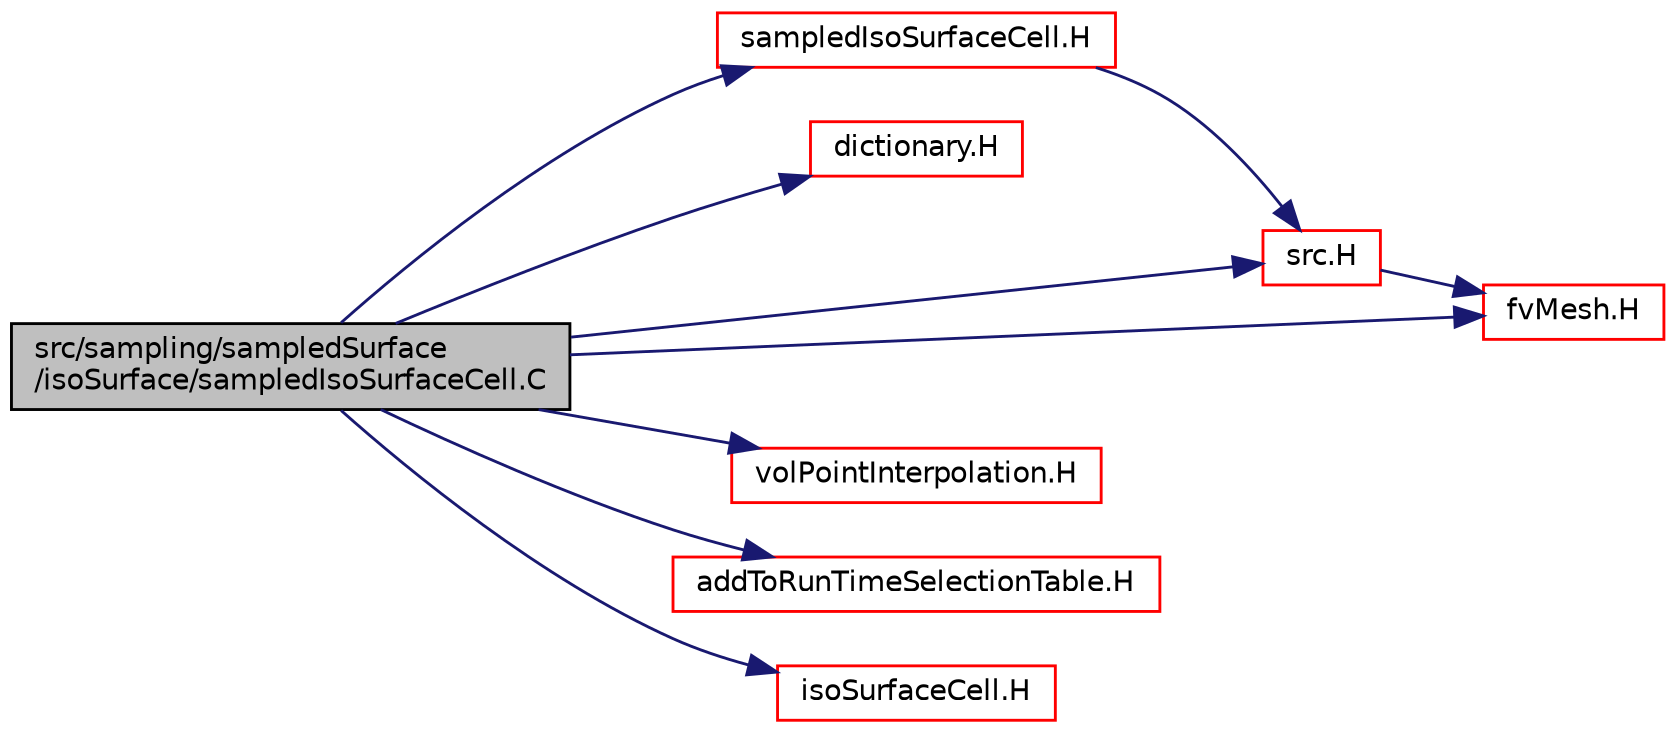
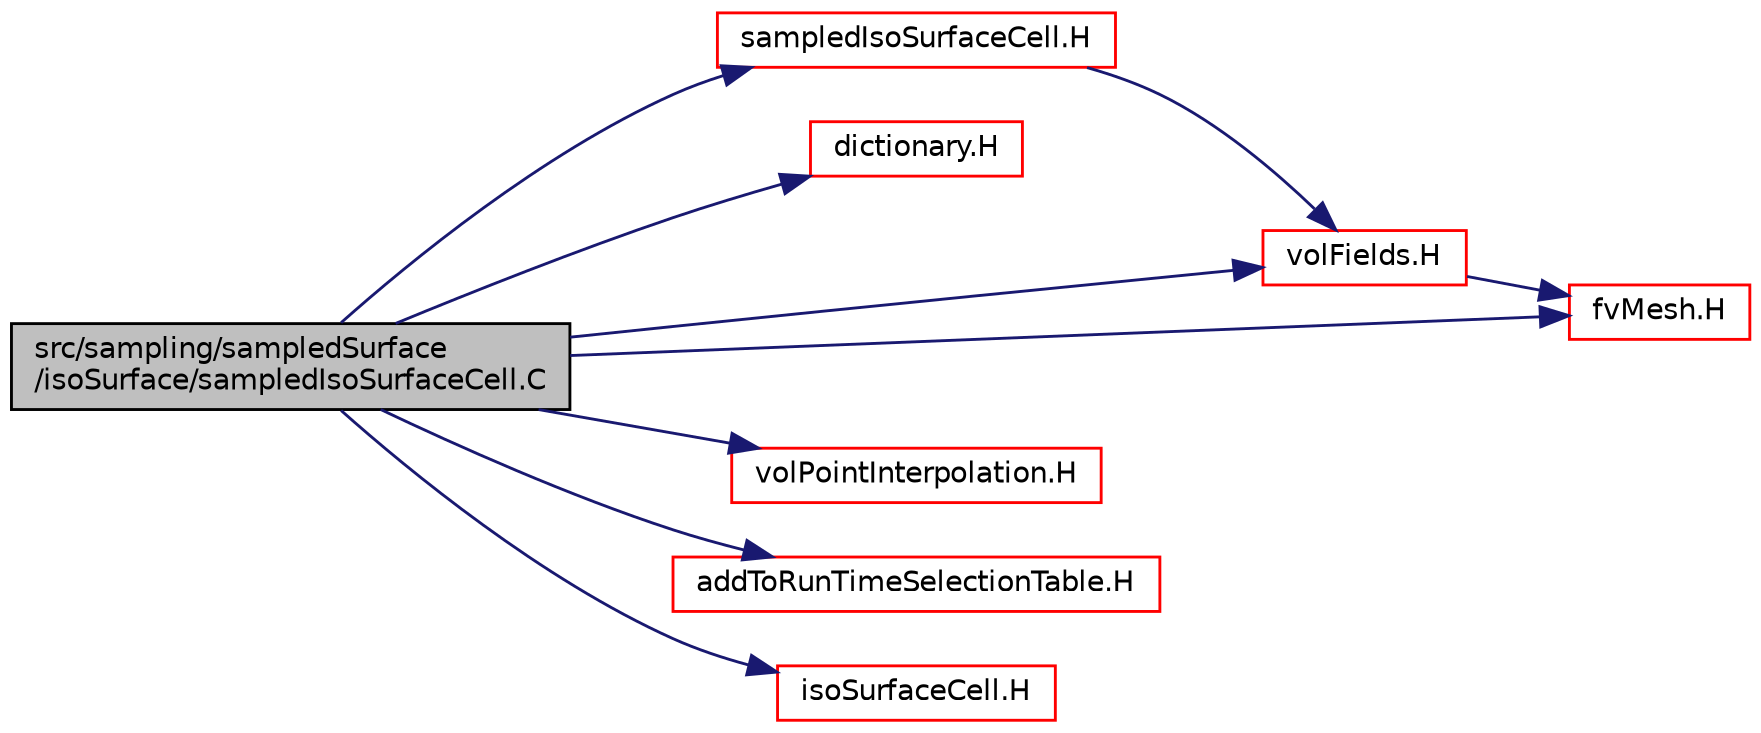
node "src.H": label "src.H" -> "volFields.H"
